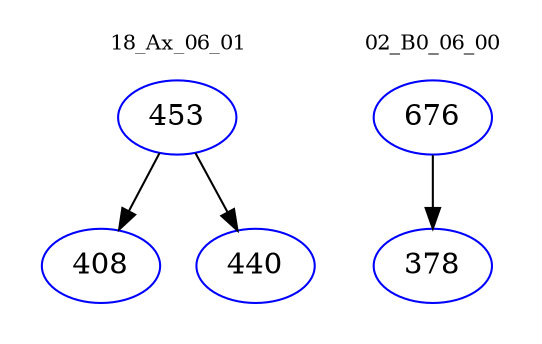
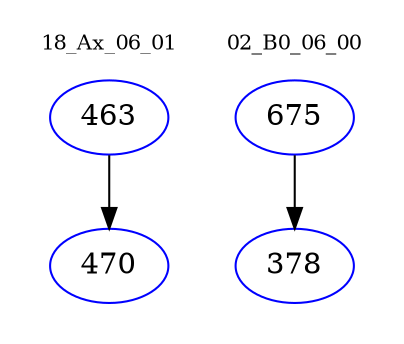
node "453": label "453" -> "463"
node "676": label "676" -> "675"
node "408": removed
node "440": label "440" -> "470"
